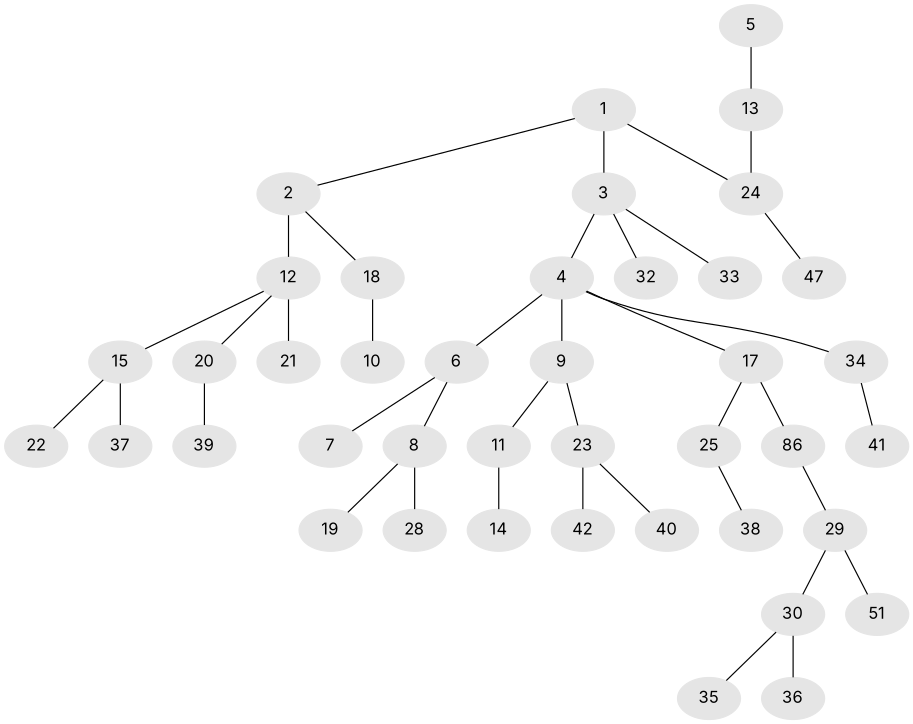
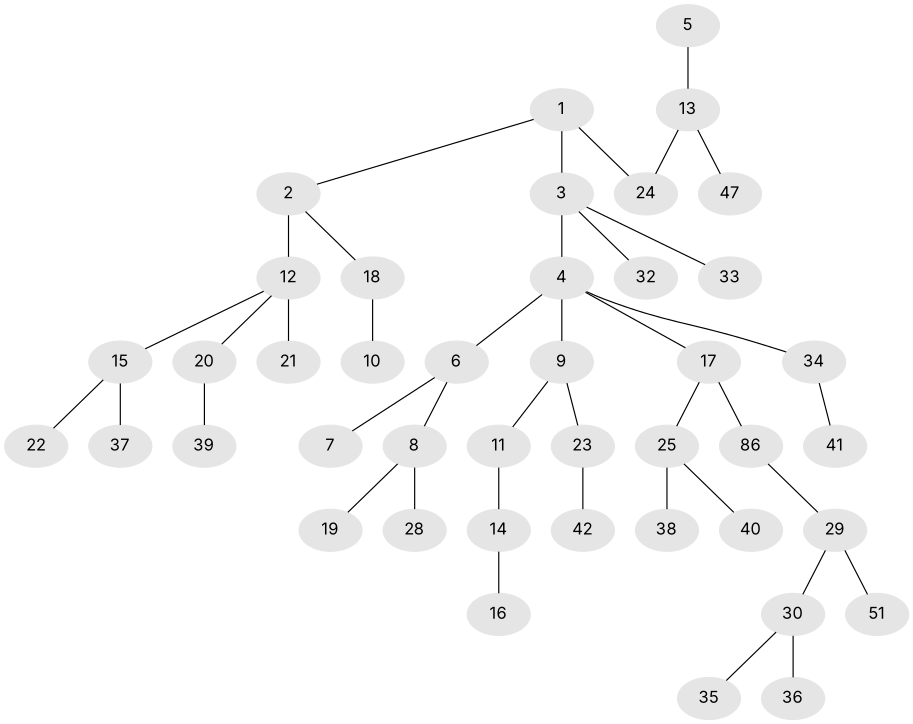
edge "24" -- "47": now "13" -- "47"
edge "23" -- "40": now "25" -- "40"
node "16": added
